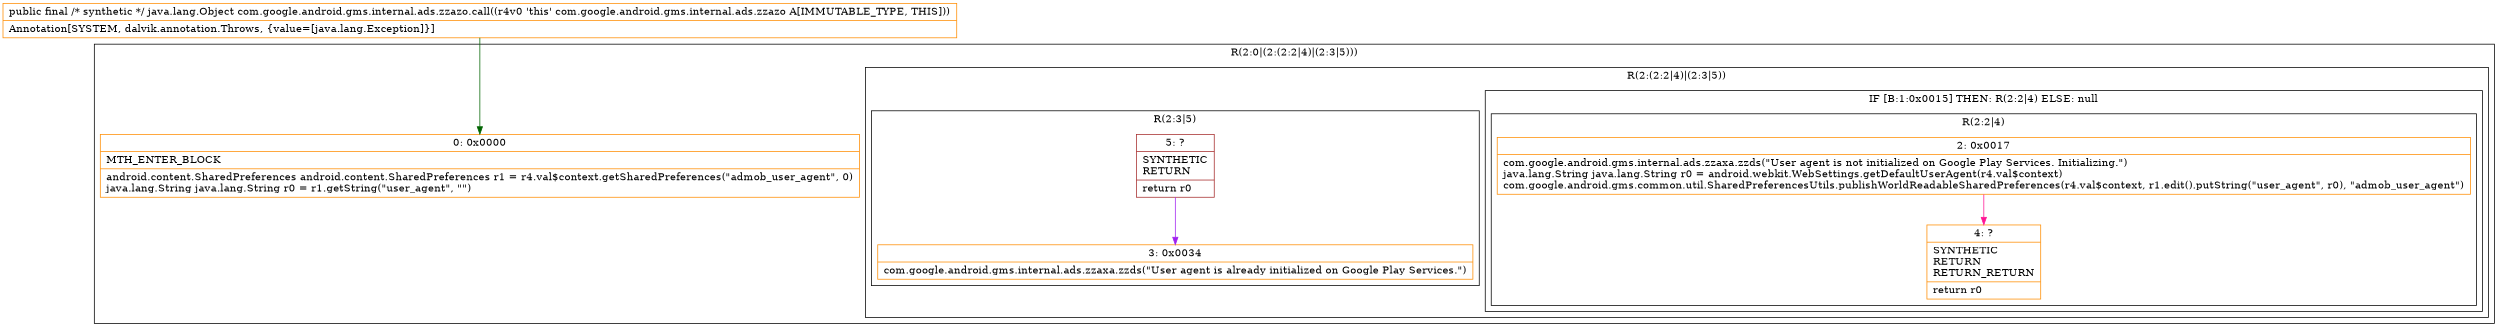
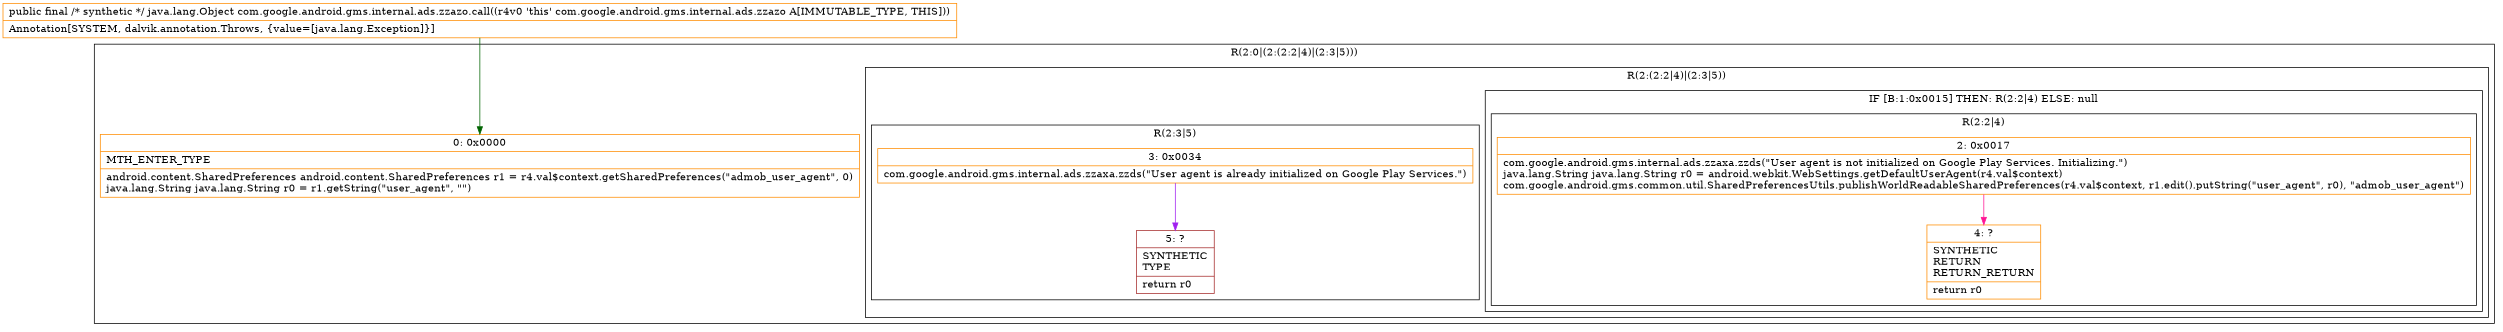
node "0: 0x0000": text "MTH_ENTER_BLOCK" -> "MTH_ENTER_TYPE"
node "5: ?": text "RETURN" -> "TYPE"
edge "5: ?" -> "3: 0x0034": reversed
